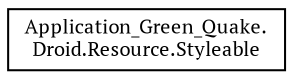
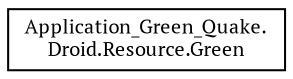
node "Application_Green_Quake. Droid.Resource.Styleable": label "Application_Green_Quake. Droid.Resource.Styleable" -> "Application_Green_Quake. Droid.Resource.Green"
